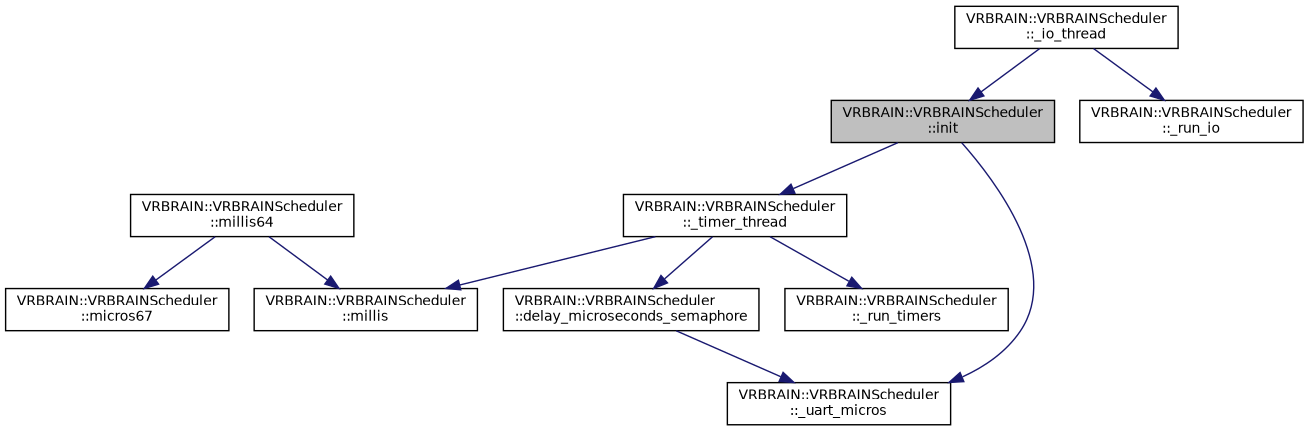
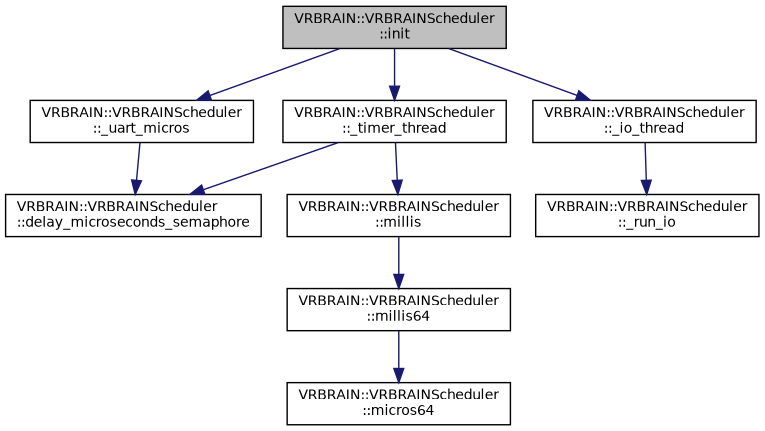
edge "VRBRAIN::VRBRAINScheduler ::_io_thread" -> "VRBRAIN::VRBRAINScheduler ::init": reversed
edge "VRBRAIN::VRBRAINScheduler ::millis64" -> "VRBRAIN::VRBRAINScheduler ::millis": reversed
node "VRBRAIN::VRBRAINScheduler ::micros67": label "VRBRAIN::VRBRAINScheduler ::micros67" -> "VRBRAIN::VRBRAINScheduler ::micros64"
node "VRBRAIN::VRBRAINScheduler ::_run_timers": removed
edge "VRBRAIN::VRBRAINScheduler ::delay_microseconds_semaphore" -> "VRBRAIN::VRBRAINScheduler ::_uart_micros": reversed
